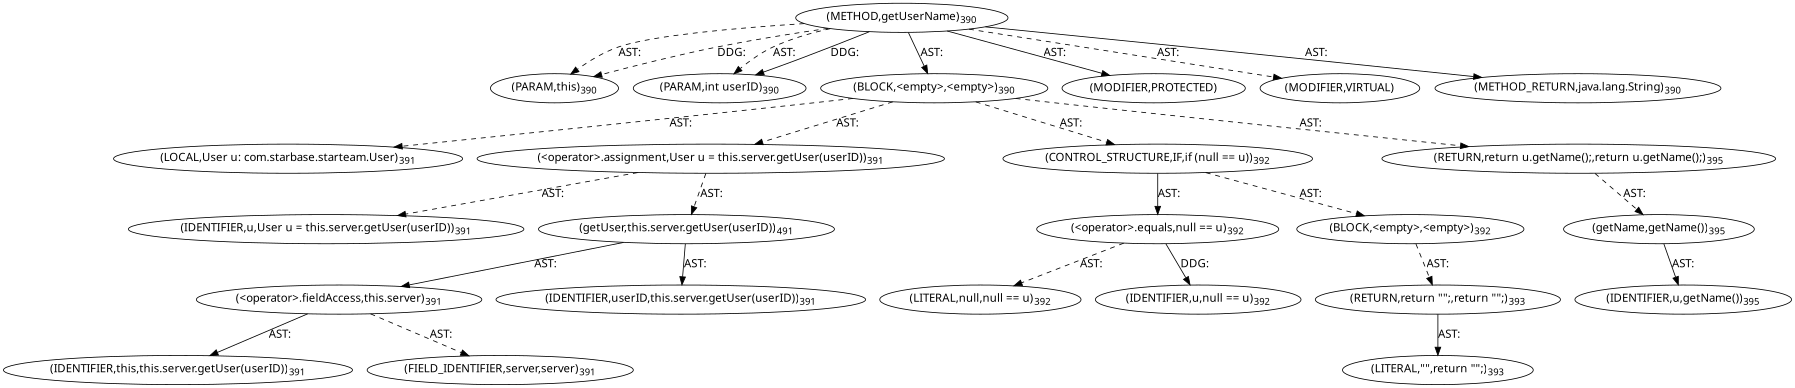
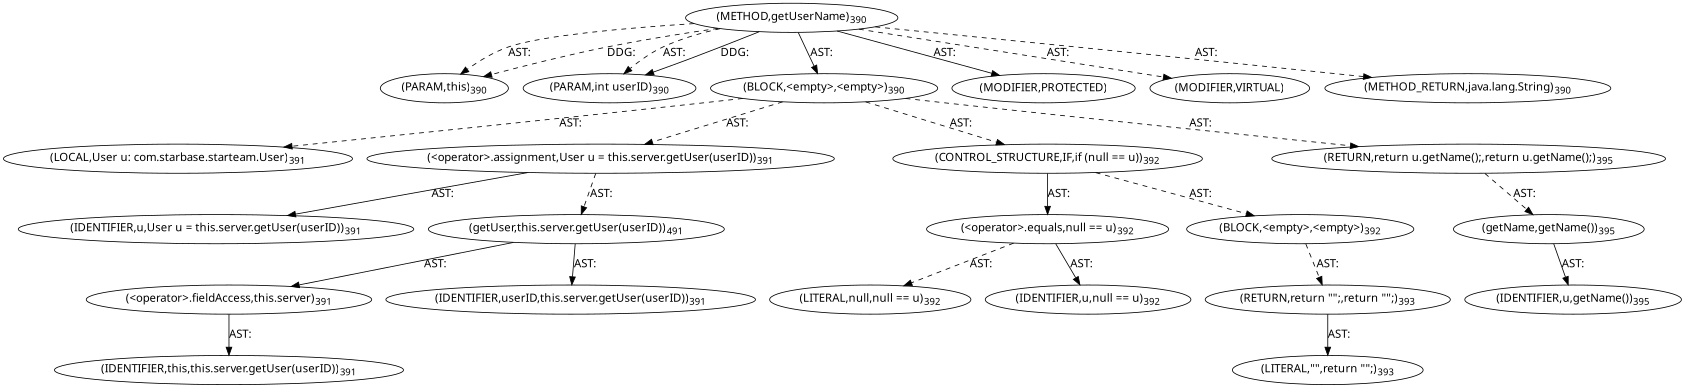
edge "(METHOD,getUserName)" -> "(METHOD_RETURN,java.lang.String)": style solid -> dashed
edge "(<operator>.assignment,User u = this.server.getUser(userID))" -> "(IDENTIFIER,u,User u = this.server.getUser(userID))": style dashed -> solid
edge "(<operator>.equals,null == u)" -> "(IDENTIFIER,u,null == u)": label "DDG: " -> "AST: "
node "(FIELD_IDENTIFIER,server,server)": removed
